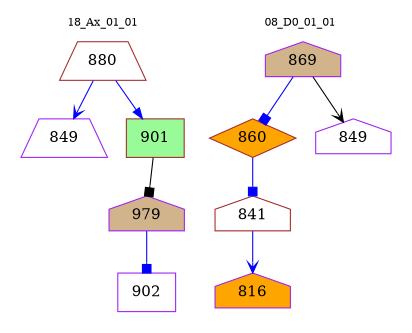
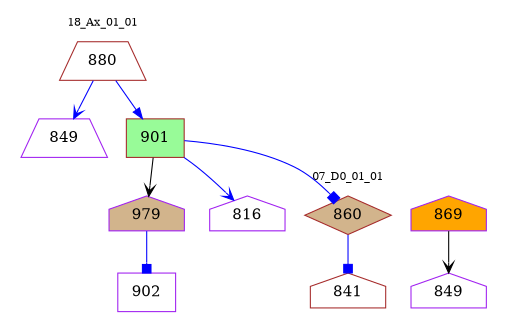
cluster "08_D0_01_01": label "08_D0_01_01" -> "07_D0_01_01"
node "869": fillcolor tan -> orange
edge "869" -> "860": now "901" -> "860"
node "860": fillcolor orange -> tan
edge "901" -> "979": arrowhead box -> vee
edge "841" -> "816": now "901" -> "816"
node "816": fillcolor orange -> white
